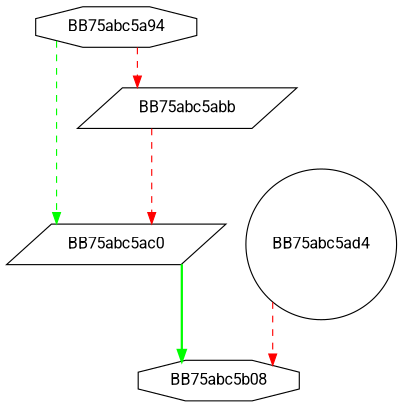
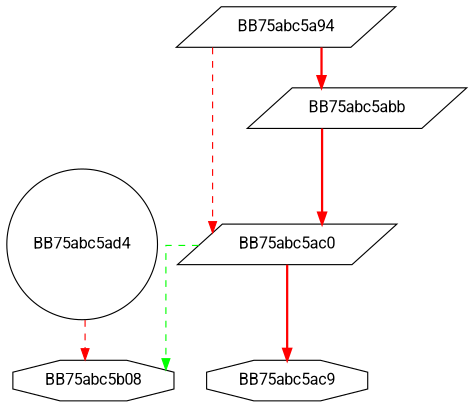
node "BB75abc5a94": shape octagon -> parallelogram
edge "BB75abc5a94" -> "BB75abc5abb": style dashed -> bold
edge "BB75abc5a94" -> "BB75abc5ac0": color green -> red
edge "BB75abc5abb" -> "BB75abc5ac0": style dashed -> bold
edge "BB75abc5ac0" -> "BB75abc5b08": style bold -> dashed
node "BB75abc5ac9": added
